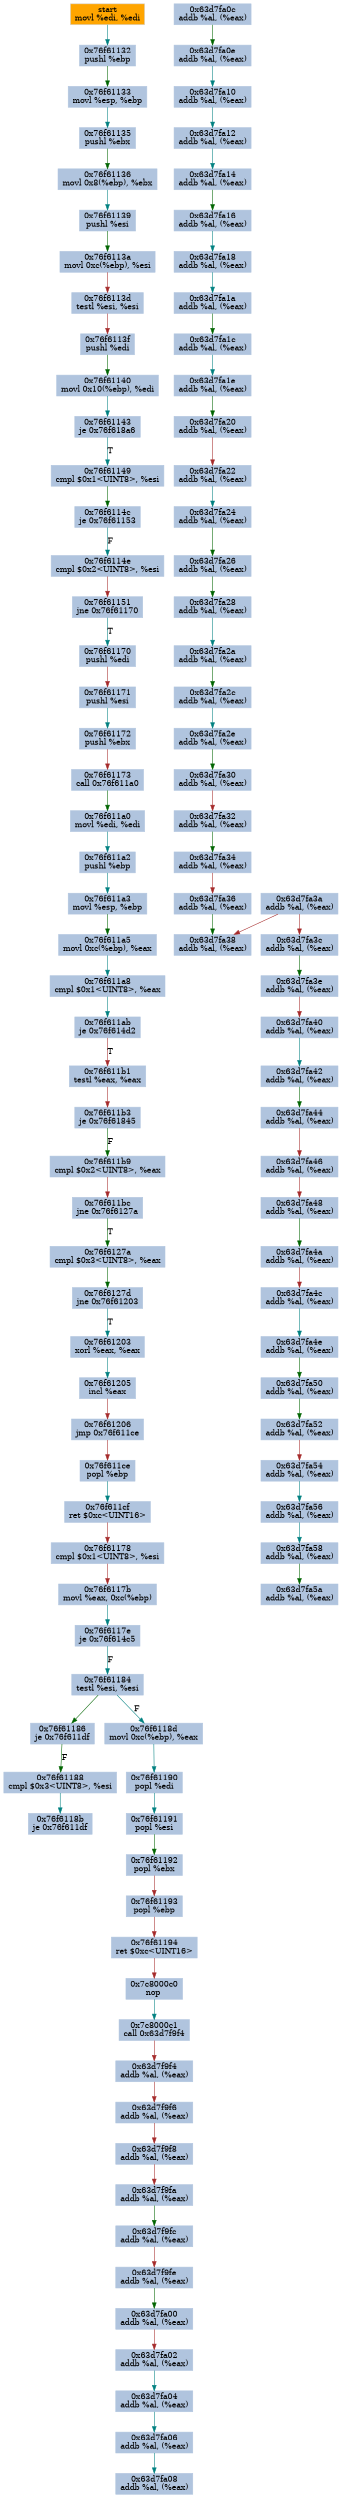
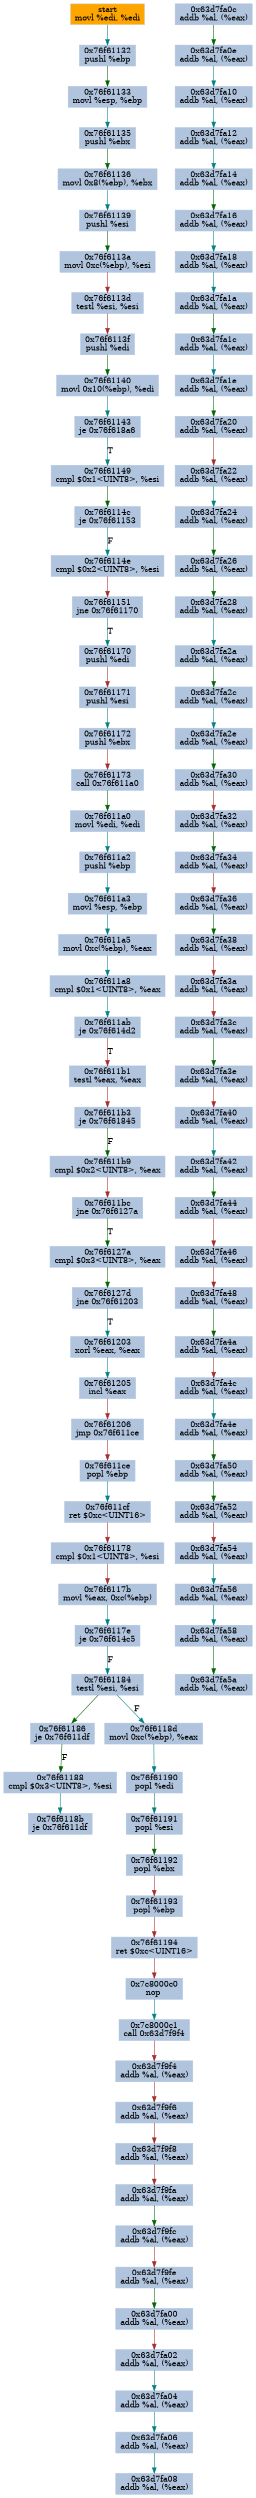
edge "0x76f611a3 movl %esp, %ebp" -> "0x76f611a5 movl 0xc(%ebp), %eax": color darkgreen -> teal
edge "0x63d7fa3a addb %al, (%eax)" -> "0x63d7fa38 addb %al, (%eax)": reversed
